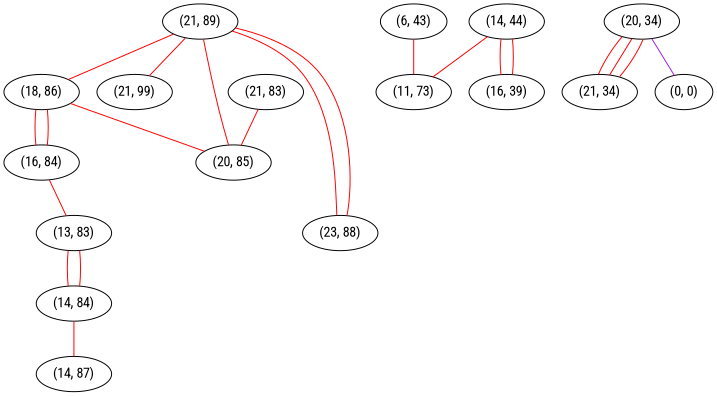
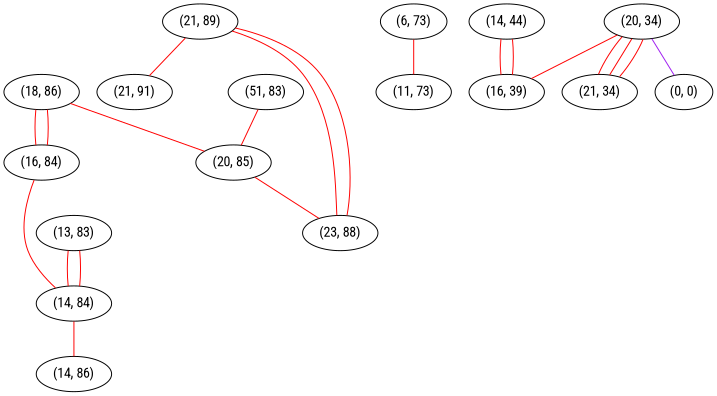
node "(6, 43)": label "(6, 43)" -> "(6, 73)"
edge "(21, 89)" -- "(18, 86)": removed
edge "(14, 44)" -- "(11, 73)": removed
edge "(20, 34)" -- "(16, 39)": added
node "(21, 99)": label "(21, 99)" -> "(21, 91)"
edge "(21, 89)" -- "(20, 85)": now "(23, 88)" -- "(20, 85)"
node "(21, 83)": label "(21, 83)" -> "(51, 83)"
edge "(16, 84)" -- "(13, 83)": now "(16, 84)" -- "(14, 84)"
node "(14, 87)": label "(14, 87)" -> "(14, 86)"
